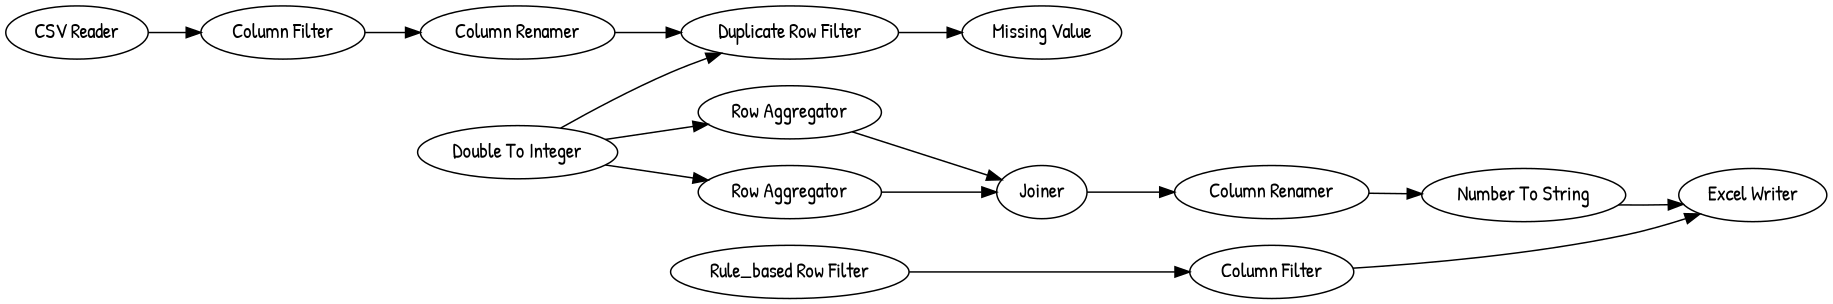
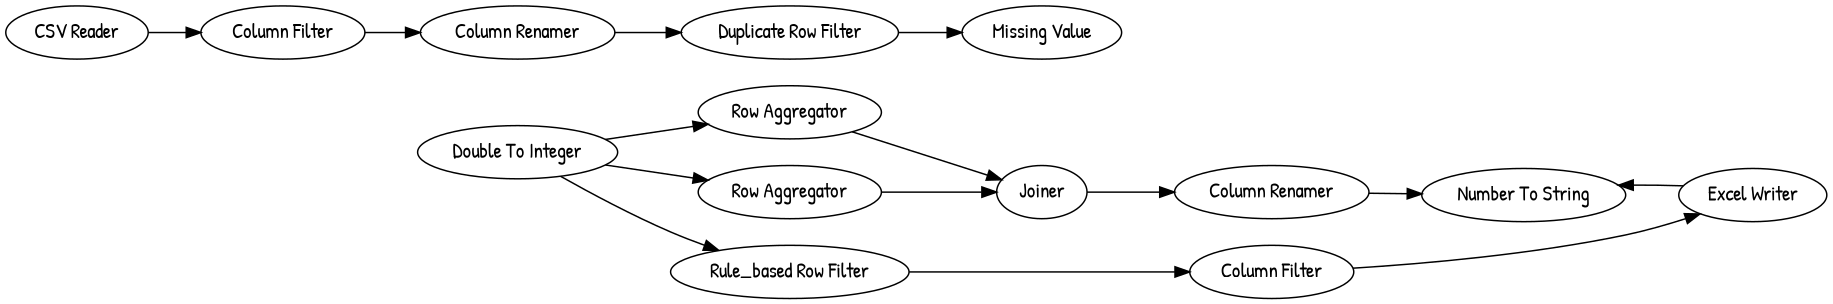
edge "Double To Integer" -> "Duplicate Row Filter": now "Double To Integer" -> "Rule_based Row Filter"
edge "Number To String" -> "Excel Writer": reversed
